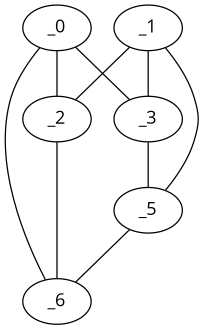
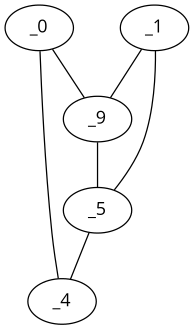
node "_2": removed
node "_3": label "_3" -> "_9"
node "_6": label "_6" -> "_4"
